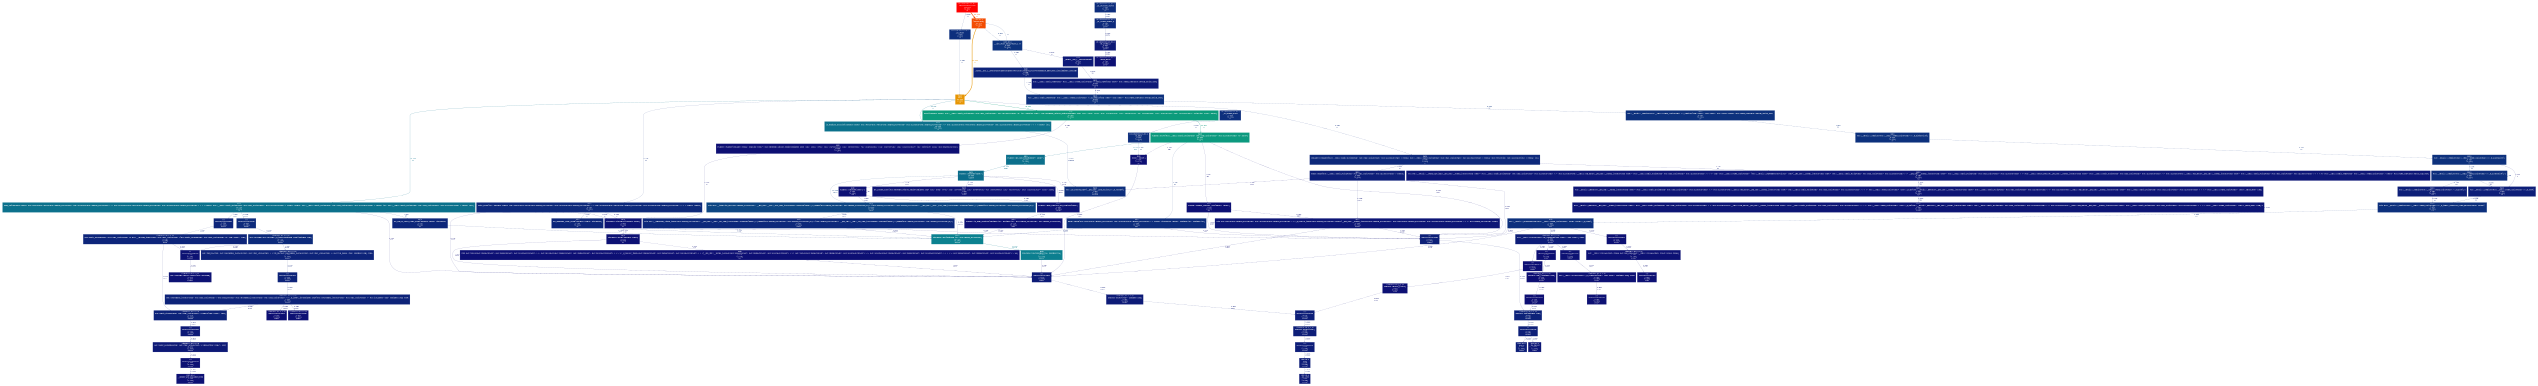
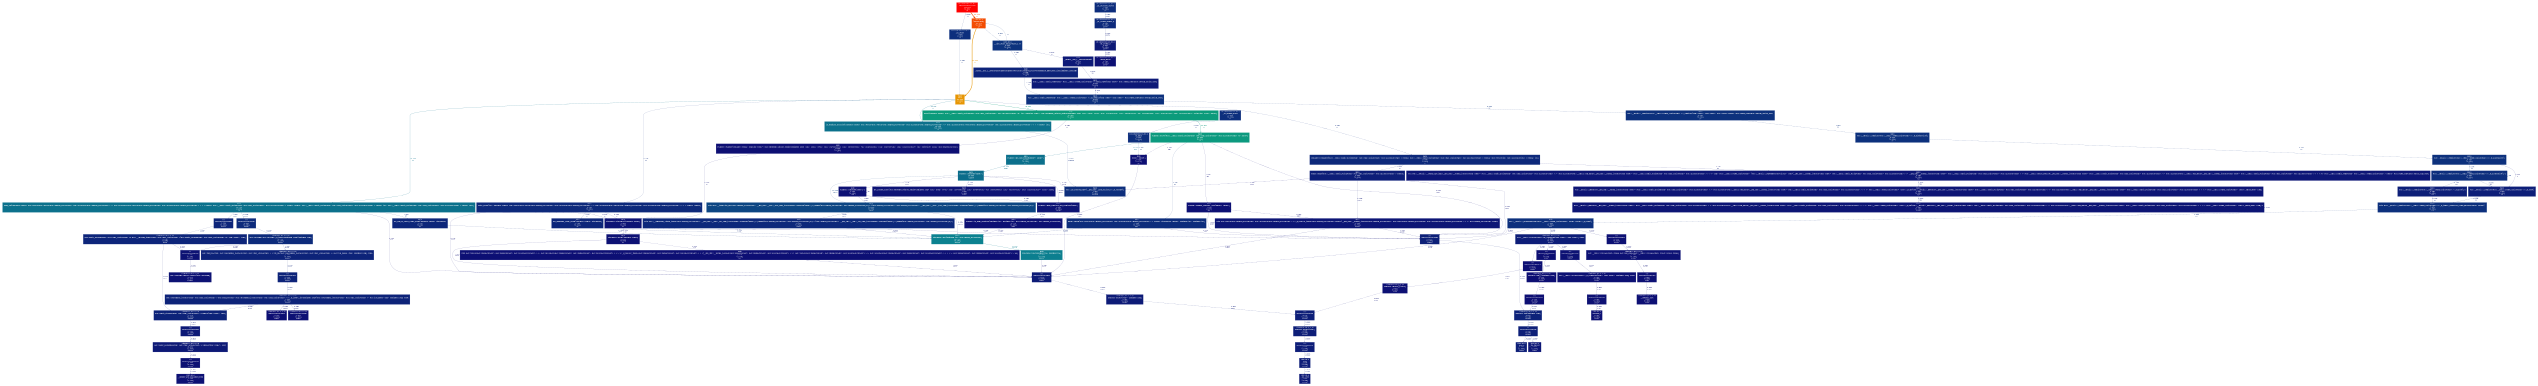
node "libstdc++.so.6.0.30 __dynamic_cast 0.83% (0.49%) 2729×": added
node "libc.so.6 strxfrm_l 0.94% (0.40%) 2725×": added
